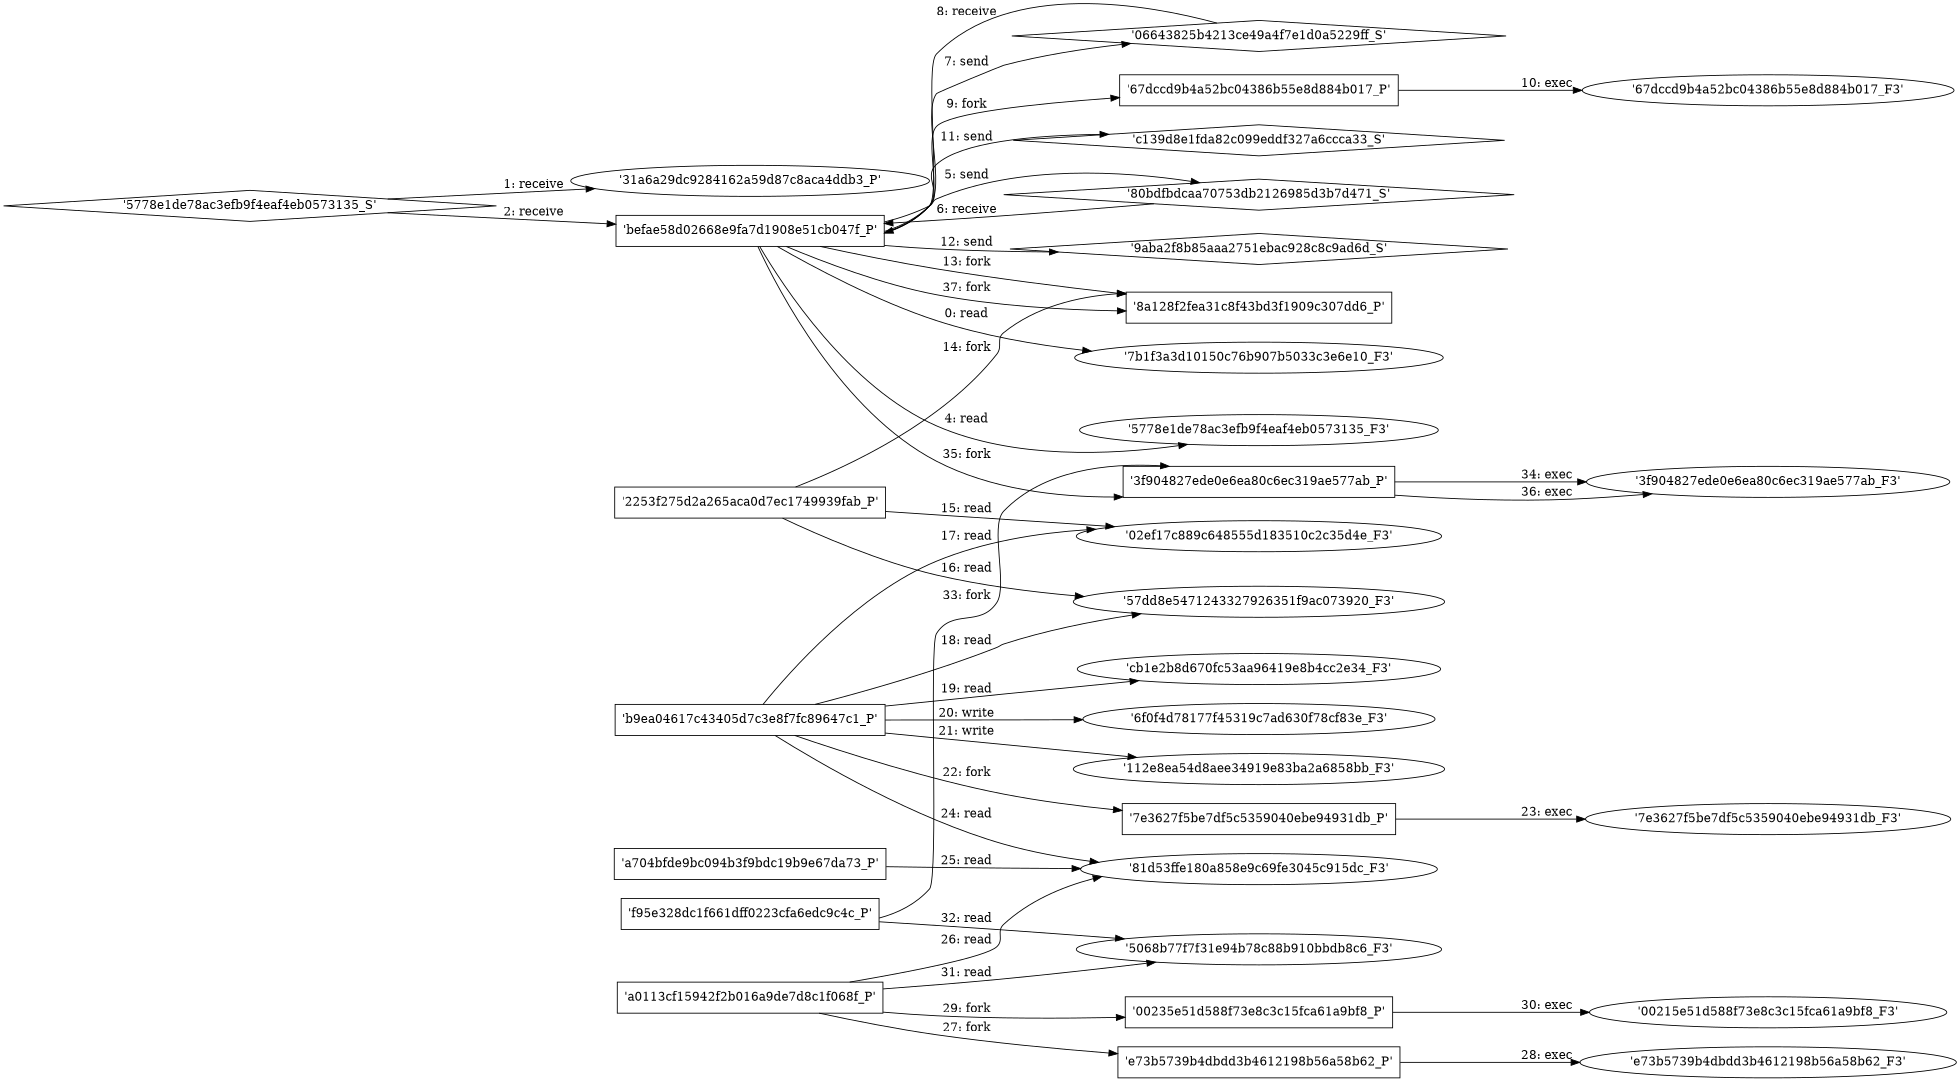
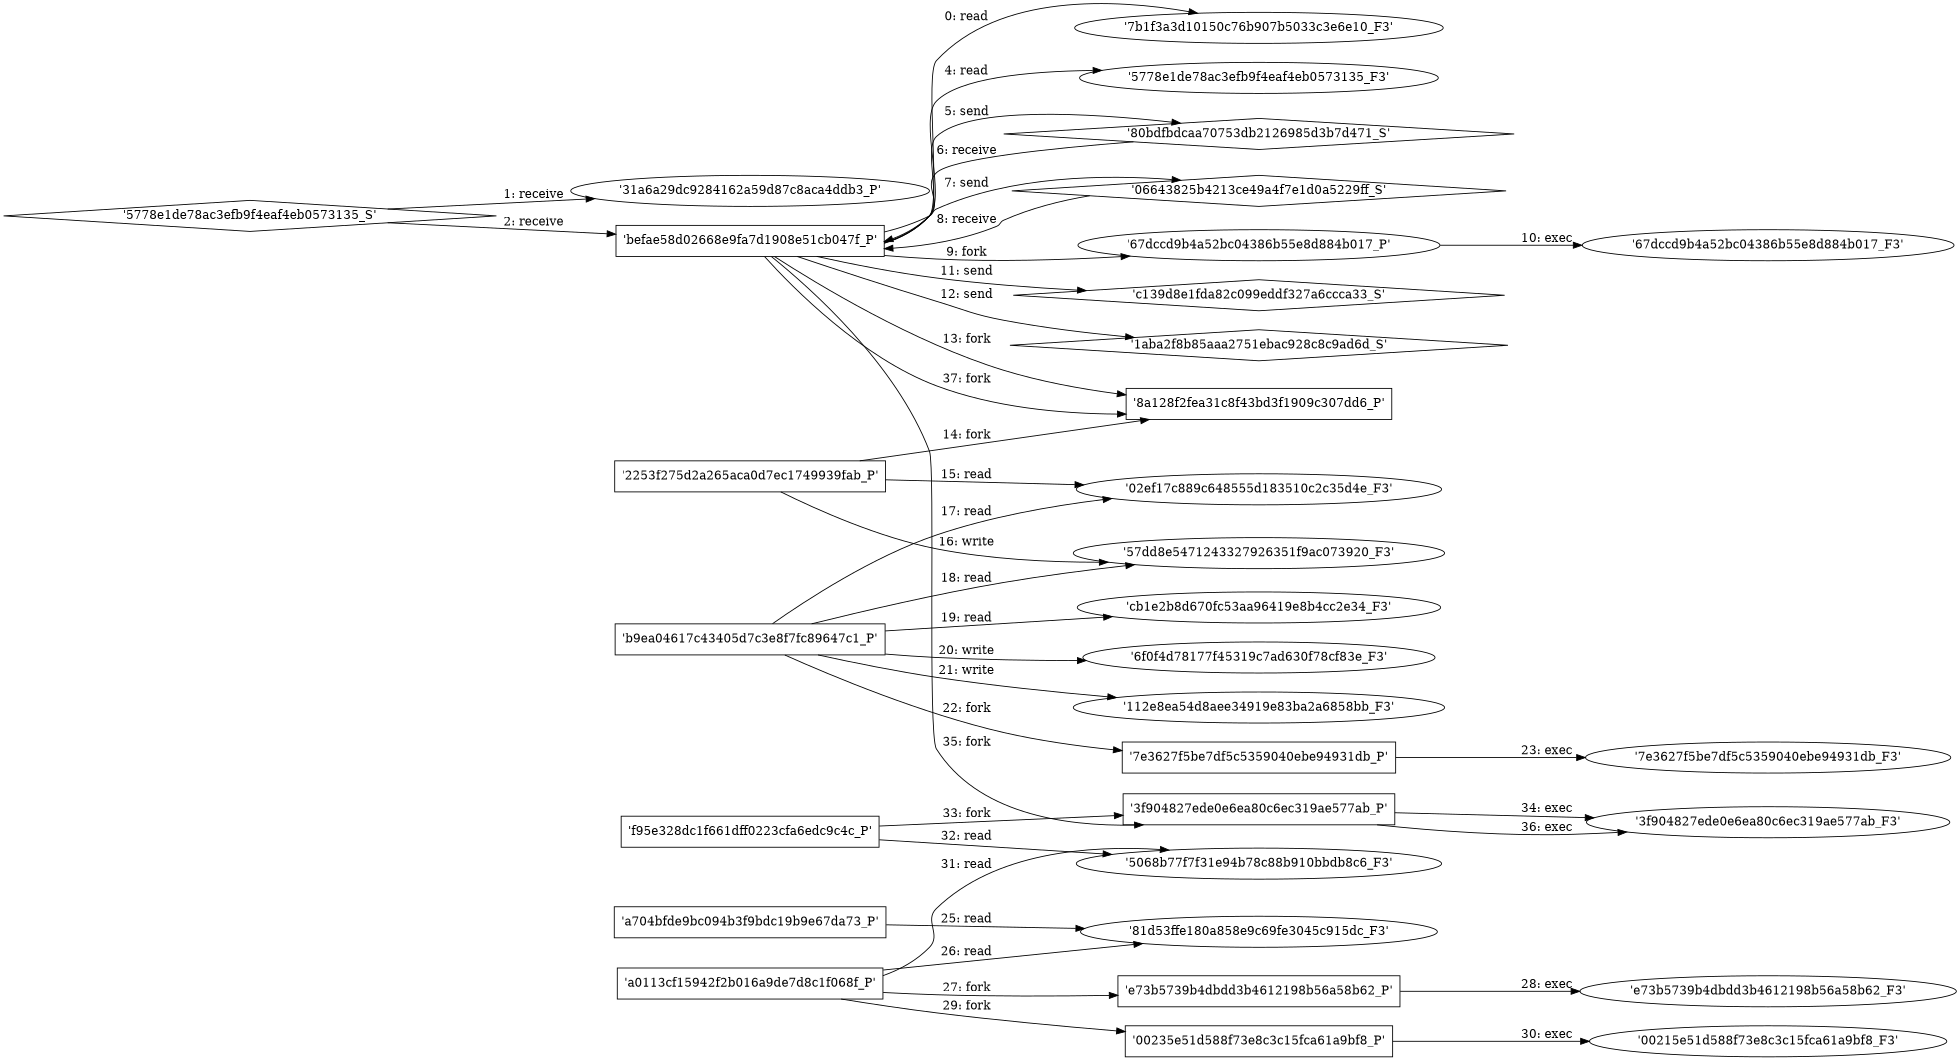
node "'67dccd9b4a52bc04386b55e8d884b017_P'": shape box -> ellipse
node "'9aba2f8b85aaa2751ebac928c8c9ad6d_S'": label "'9aba2f8b85aaa2751ebac928c8c9ad6d_S'" -> "'1aba2f8b85aaa2751ebac928c8c9ad6d_S'"
edge "'2253f275d2a265aca0d7ec1749939fab_P'" -> "'57dd8e5471243327926351f9ac073920_F3'": label "16: read" -> "16: write"
edge "'b9ea04617c43405d7c3e8f7fc89647c1_P'" -> "'81d53ffe180a858e9c69fe3045c915dc_F3'": removed, label "24: read"
